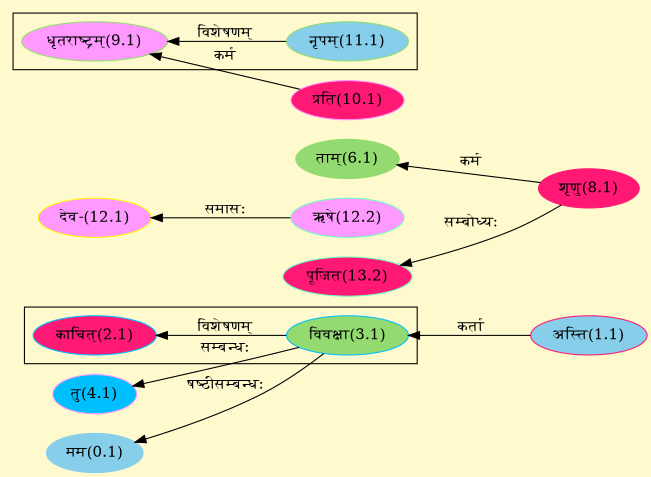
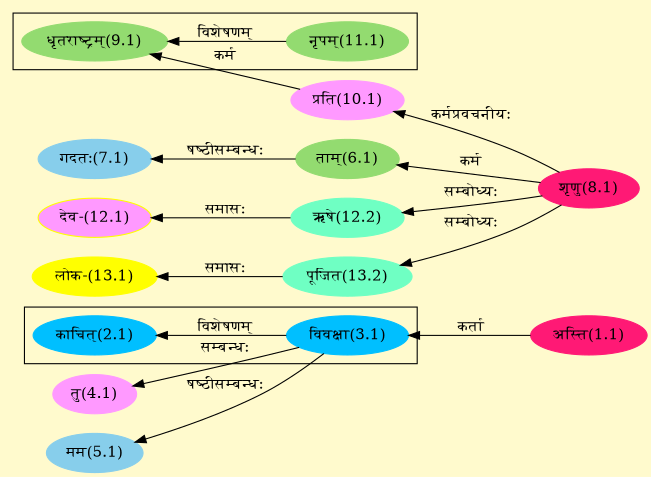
node "धृतराष्ट्रम्(9.1)": fillcolor #ff99ff -> #93db70
node "नृपम्(11.1)": fillcolor #87ceeb -> #93db70
node "प्रति(10.1)": fillcolor #ff1975 -> #ff99ff
edge "शृणु(8.1)" -> "प्रति(10.1)": added, label "कर्मप्रवचनीयः"
node "गदतः(7.1)": added
edge "शृणु(8.1)" -> "ऋषे(12.2)": added, label "सम्बोध्यः"
node "ऋषे(12.2)": fillcolor #ff99ff -> #6fffc3
node "लोक-(13.1)": added
node "पूजित(13.2)": fillcolor #ff1975 -> #6fffc3
node "काचित्(2.1)": fillcolor #ff1975 -> #00bfff
node "विवक्षा(3.1)": fillcolor #93db70 -> #00bfff
node "अस्ति(1.1)": fillcolor #87ceeb -> #ff1975
node "तु(4.1)": fillcolor #00bfff -> #ff99ff
node "मम(0.1)": label "मम(0.1)" -> "मम(5.1)"
